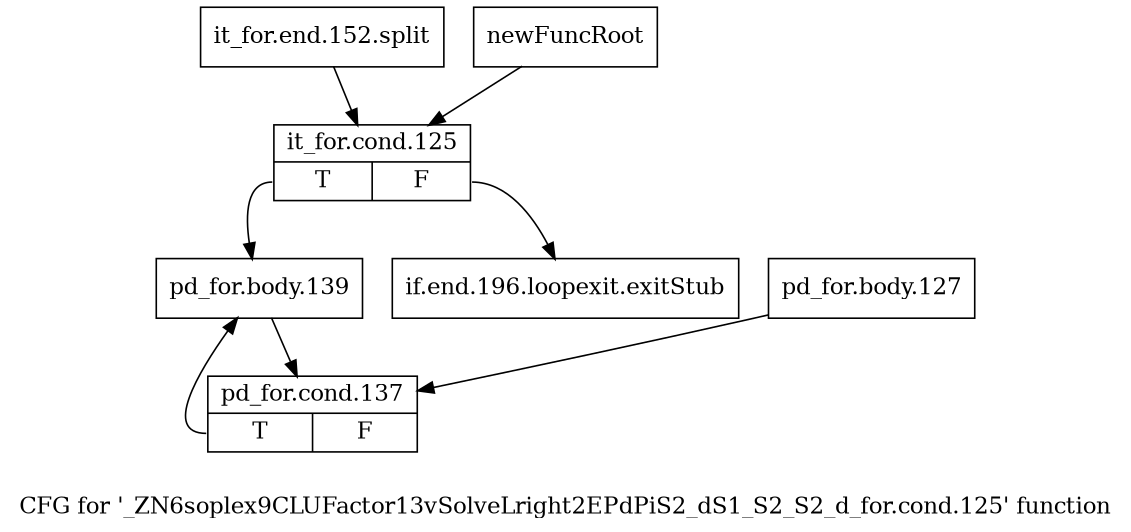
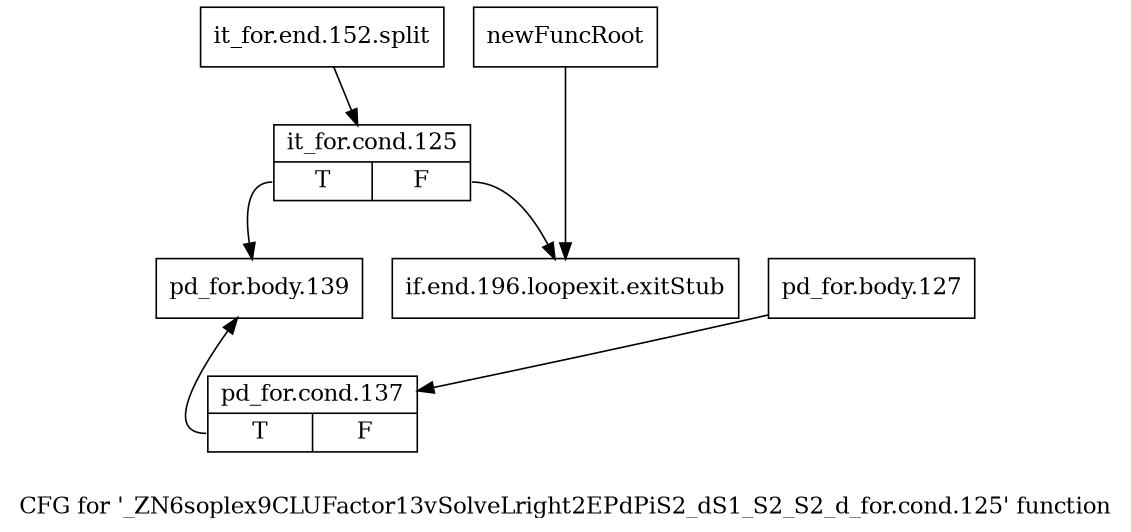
edge "newFuncRoot" -> "it_for.cond.125": now "newFuncRoot" -> "if.end.196.loopexit.exitStub"
edge "pd_for.body.139" -> "pd_for.cond.137": removed
